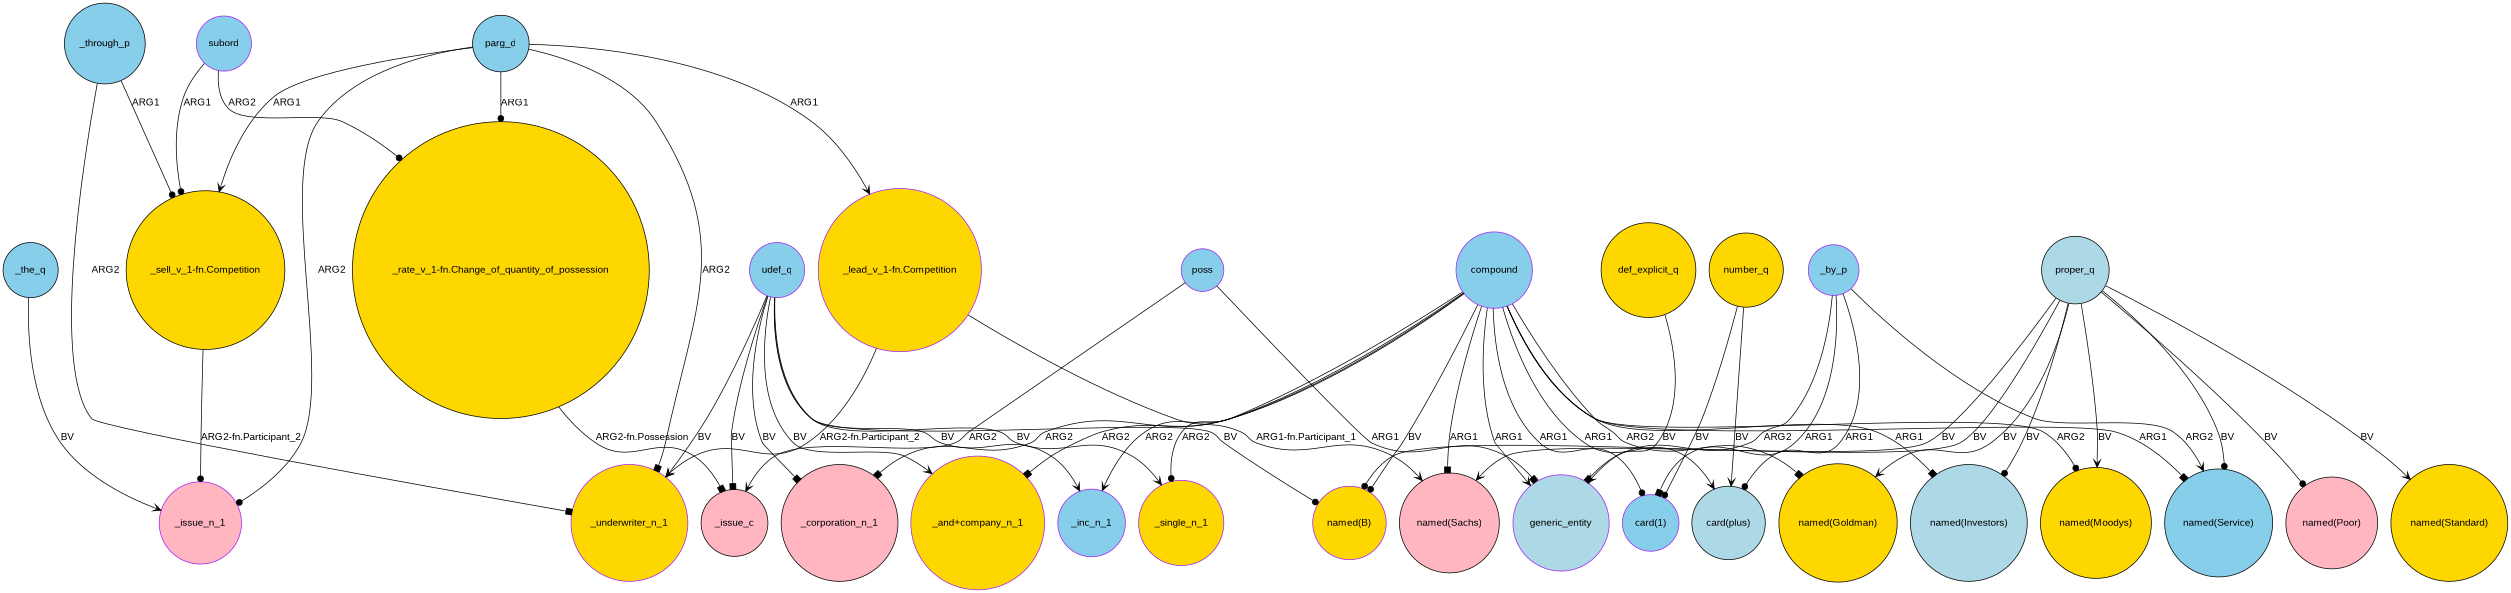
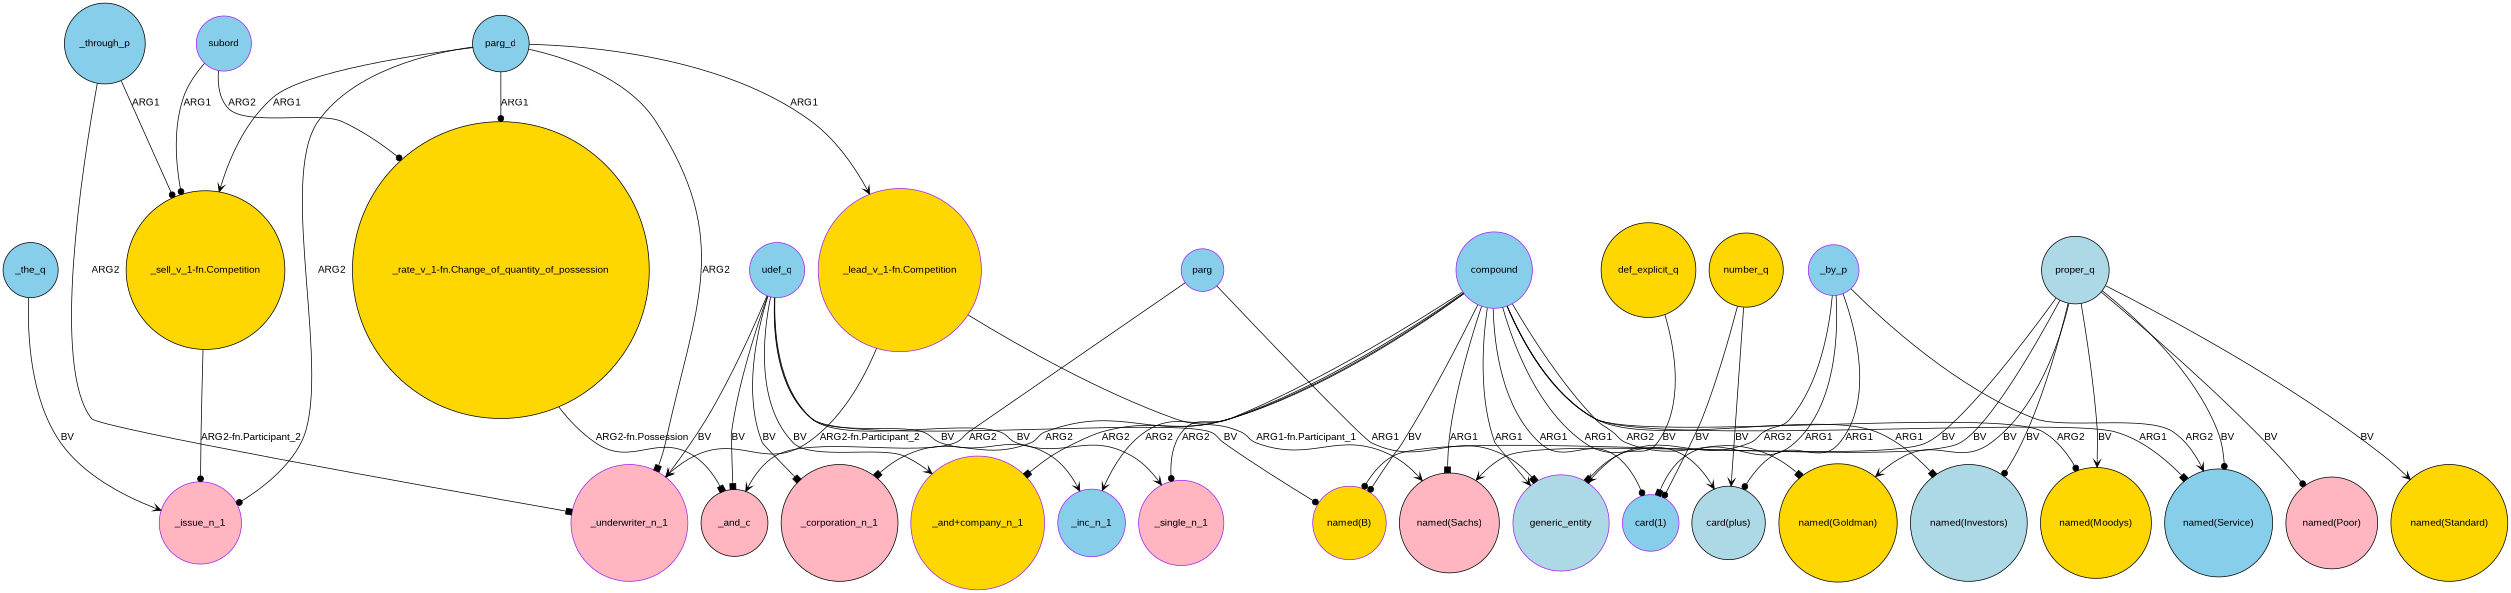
node "poss": label "poss" -> "parg"
node "_underwriter_n_1": fillcolor gold -> lightpink
node "_issue_c": label "_issue_c" -> "_and_c"
node "_single_n_1": fillcolor gold -> lightpink
